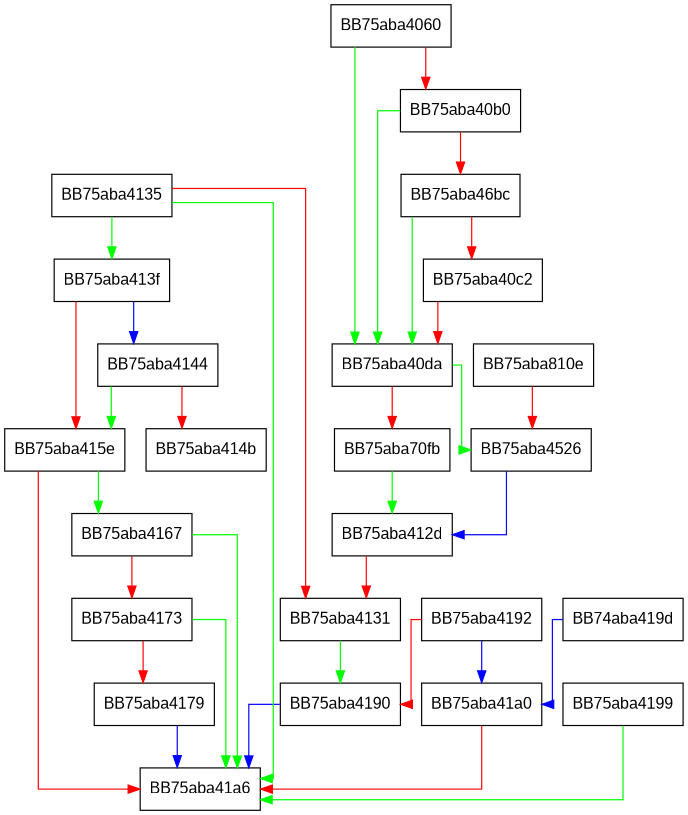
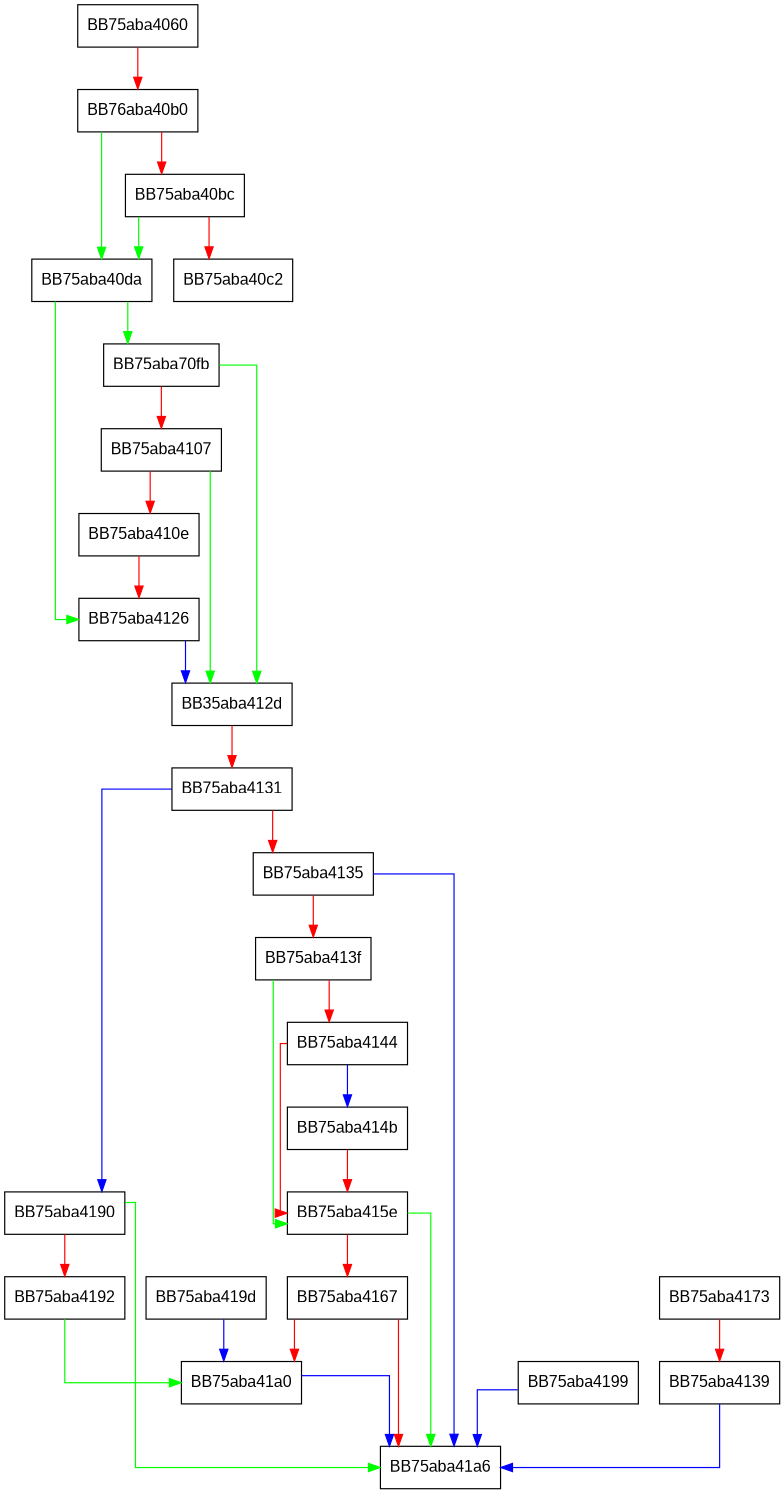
node "BB75aba40b0": label "BB75aba40b0" -> "BB76aba40b0"
edge "BB75aba4060" -> "BB75aba40da": removed
node "BB75aba46bc": label "BB75aba46bc" -> "BB75aba40bc"
edge "BB75aba4135" -> "BB75aba413f": color green -> red
edge "BB75aba413f" -> "BB75aba4144": color blue -> red
edge "BB75aba40c2" -> "BB75aba40da": removed
edge "BB75aba4135" -> "BB75aba4131": reversed
edge "BB75aba413f" -> "BB75aba415e": color red -> green
node "BB75aba810e": label "BB75aba810e" -> "BB75aba410e"
edge "BB75aba4144" -> "BB75aba415e": color green -> red
edge "BB75aba4144" -> "BB75aba414b": color red -> blue
edge "BB75aba40da" -> "BB75aba70fb": color red -> green
edge "BB75aba4135" -> "BB75aba41a6": color green -> blue
node "BB75aba4107": added
node "BB75aba4526": label "BB75aba4526" -> "BB75aba4126"
edge "BB75aba415e" -> "BB75aba4167": color green -> red
node "BB75aba412d": label "BB75aba412d" -> "BB35aba412d"
edge "BB75aba4167" -> "BB75aba4173": now "BB75aba4167" -> "BB75aba41a0"
node "BB74aba419d": label "BB74aba419d" -> "BB75aba419d"
edge "BB75aba4167" -> "BB75aba41a6": color green -> red
edge "BB75aba4131" -> "BB75aba4190": color green -> blue
edge "BB75aba4192" -> "BB75aba41a0": color blue -> green
edge "BB75aba4192" -> "BB75aba4190": reversed
edge "BB75aba4173" -> "BB75aba41a6": removed
edge "BB75aba415e" -> "BB75aba41a6": color red -> green
node "BB75aba4179": label "BB75aba4179" -> "BB75aba4139"
edge "BB75aba4190" -> "BB75aba41a6": color blue -> green
edge "BB75aba41a0" -> "BB75aba41a6": color red -> blue
edge "BB75aba4199" -> "BB75aba41a6": color green -> blue
edge "BB75aba414b" -> "BB75aba415e": added
